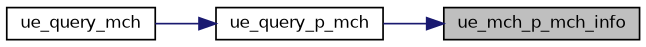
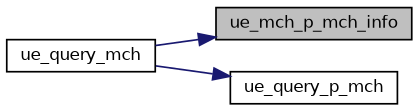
edge "ue_query_p_mch" -> "ue_mch_p_mch_info": now "ue_query_mch" -> "ue_mch_p_mch_info"
